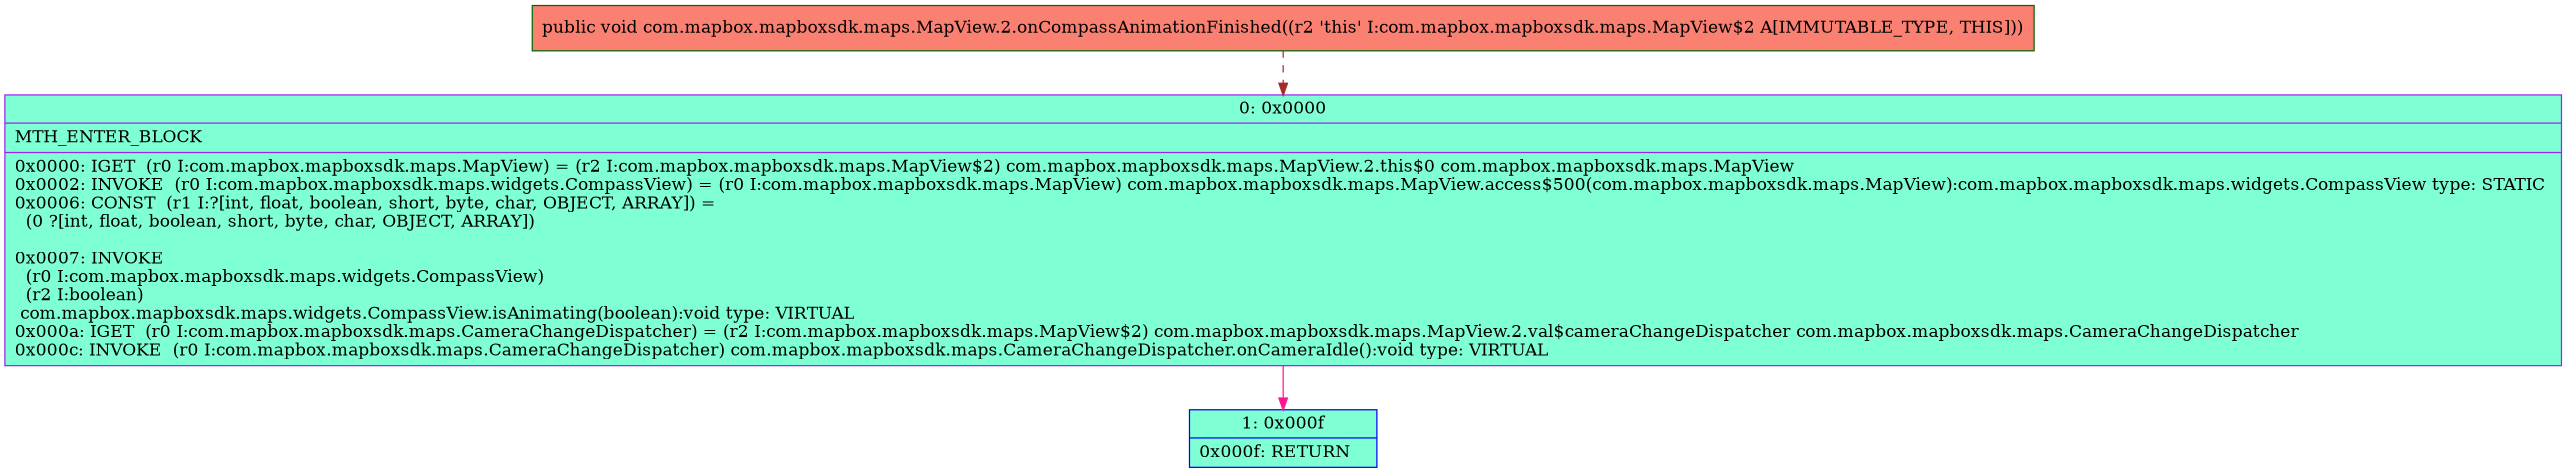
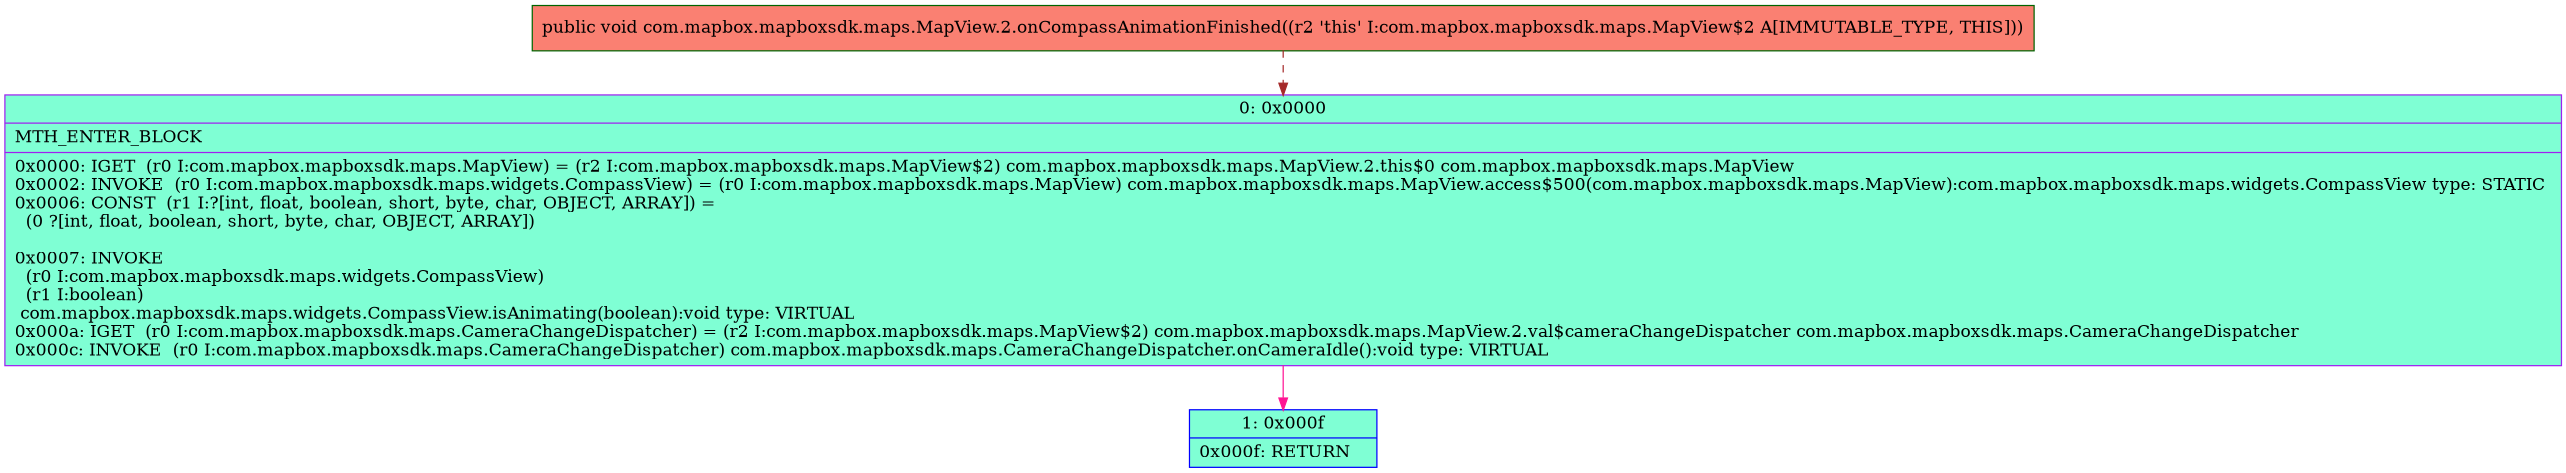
node "0: 0x0000": text "(r2 I:boolean)" -> "(r1 I:boolean)"
